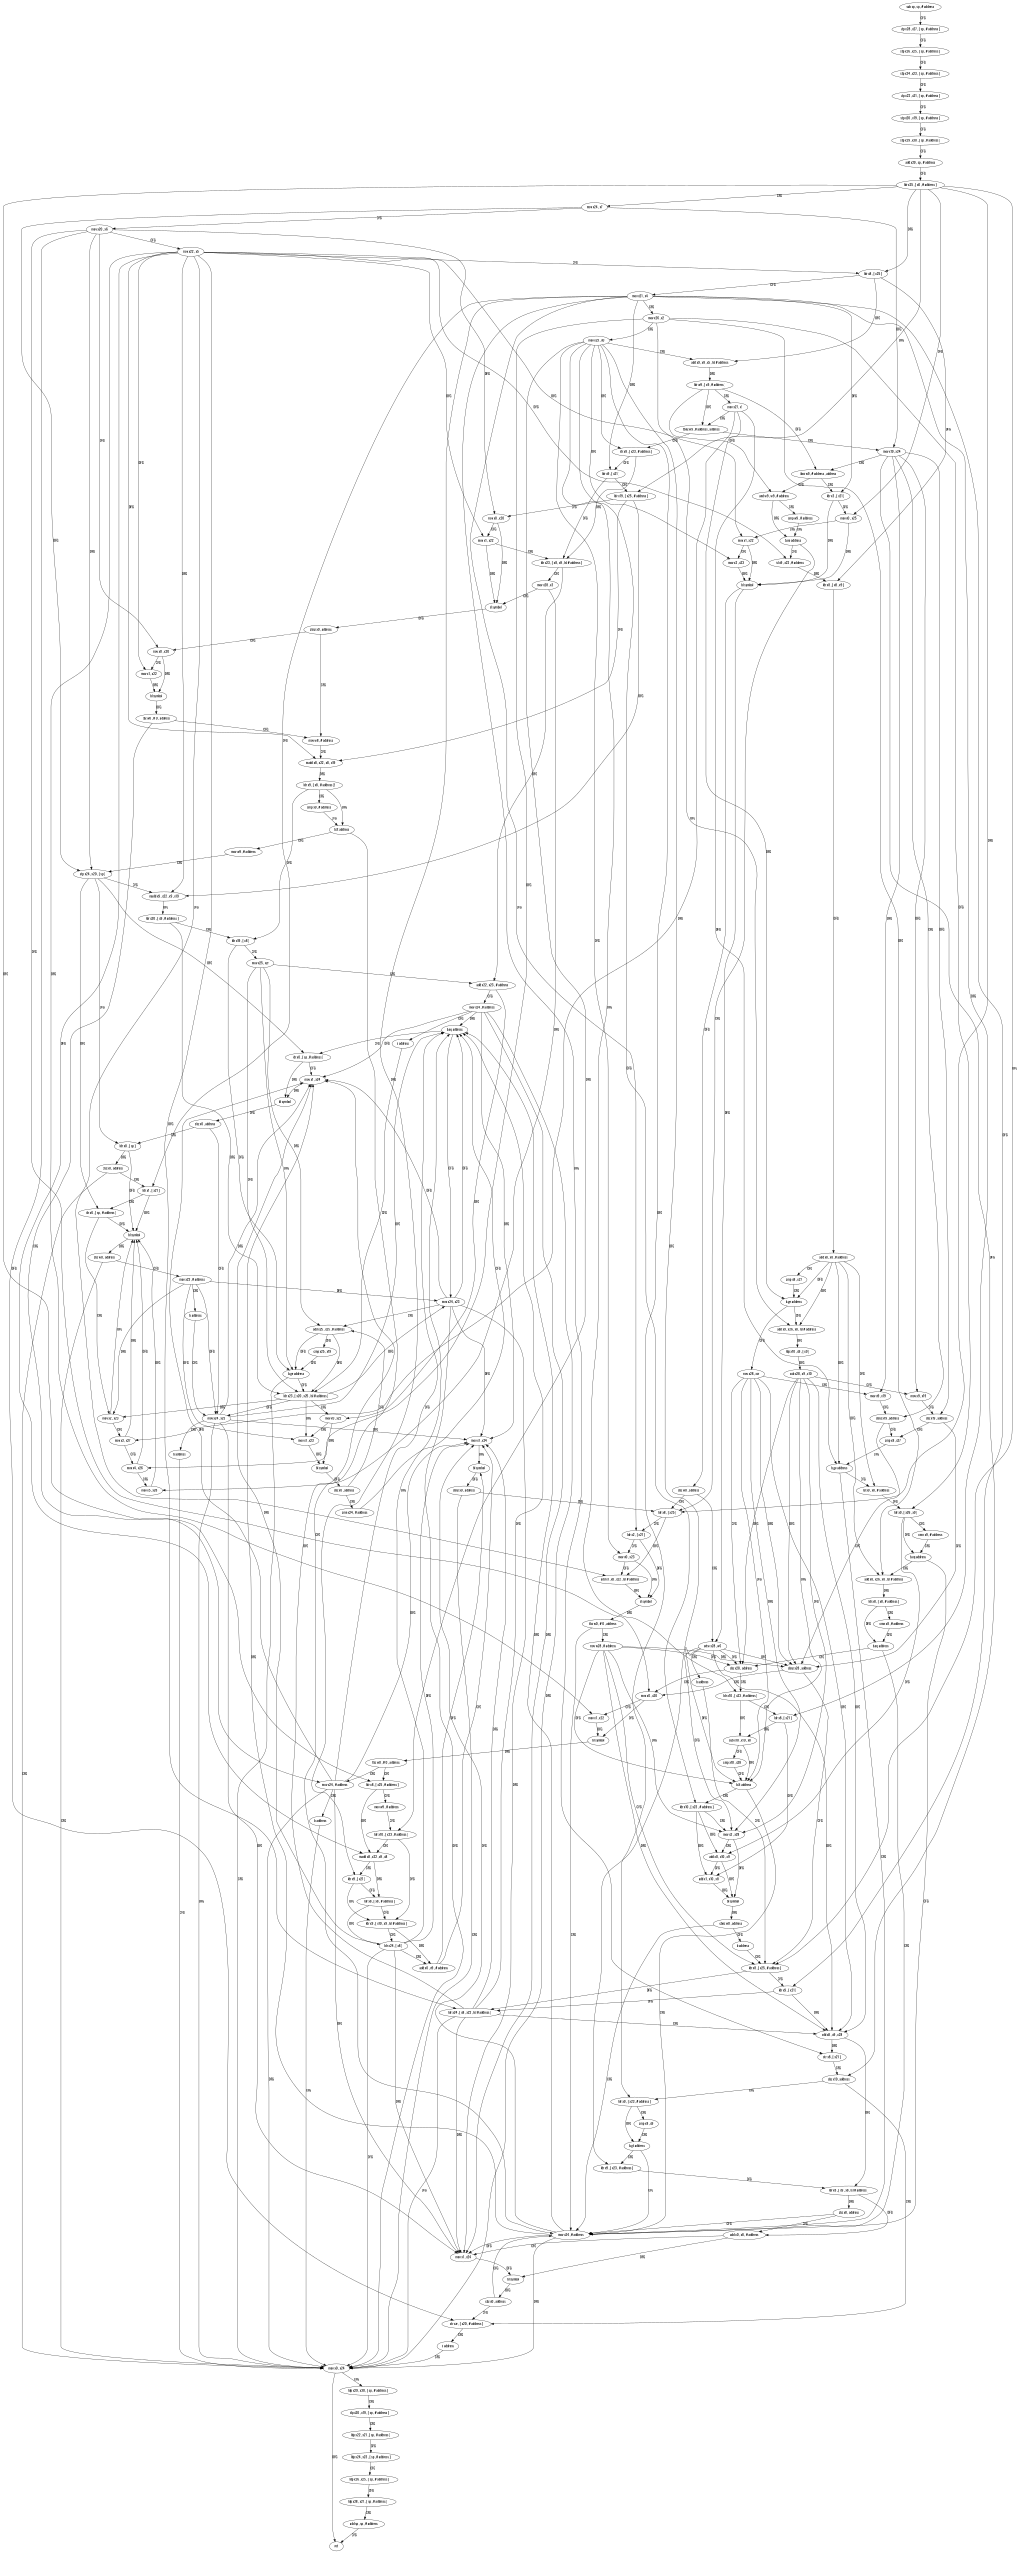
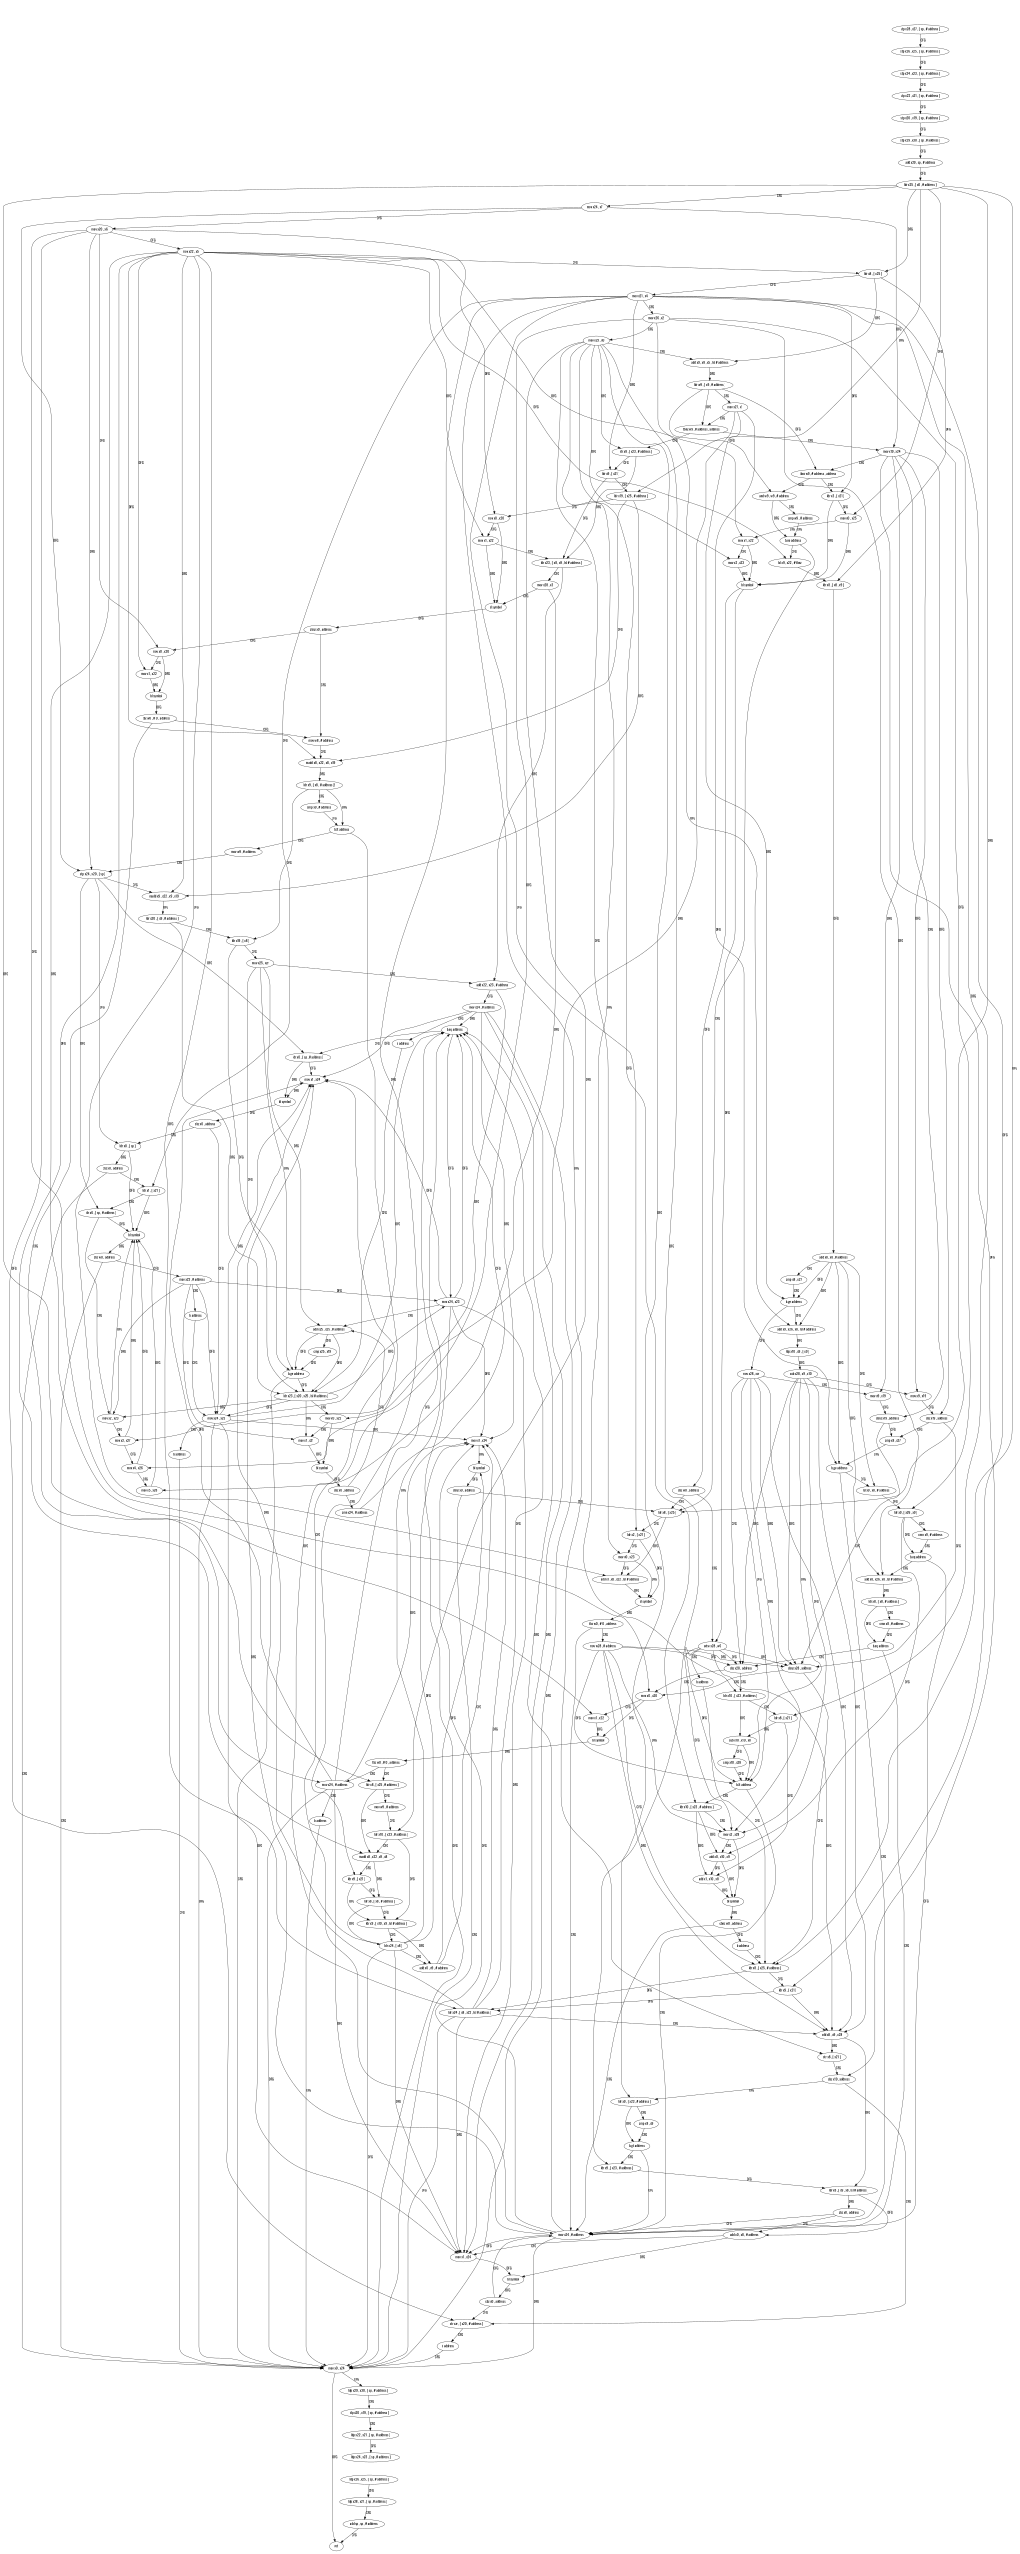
node "sub sp , sp , # address": removed
node "lsl x9 , x22 , # address": label "lsl x9 , x22 , # address" -> "lsl x9 , x22 , # tbnz"
node "mov x1 , x23": label "mov x1 , x23" -> "mov x1 , x21"
edge "ldp x24 , x23 , [ sp , # address ]" -> "ldp x26 , x25 , [ sp , # address ]": removed, label "CFG"
